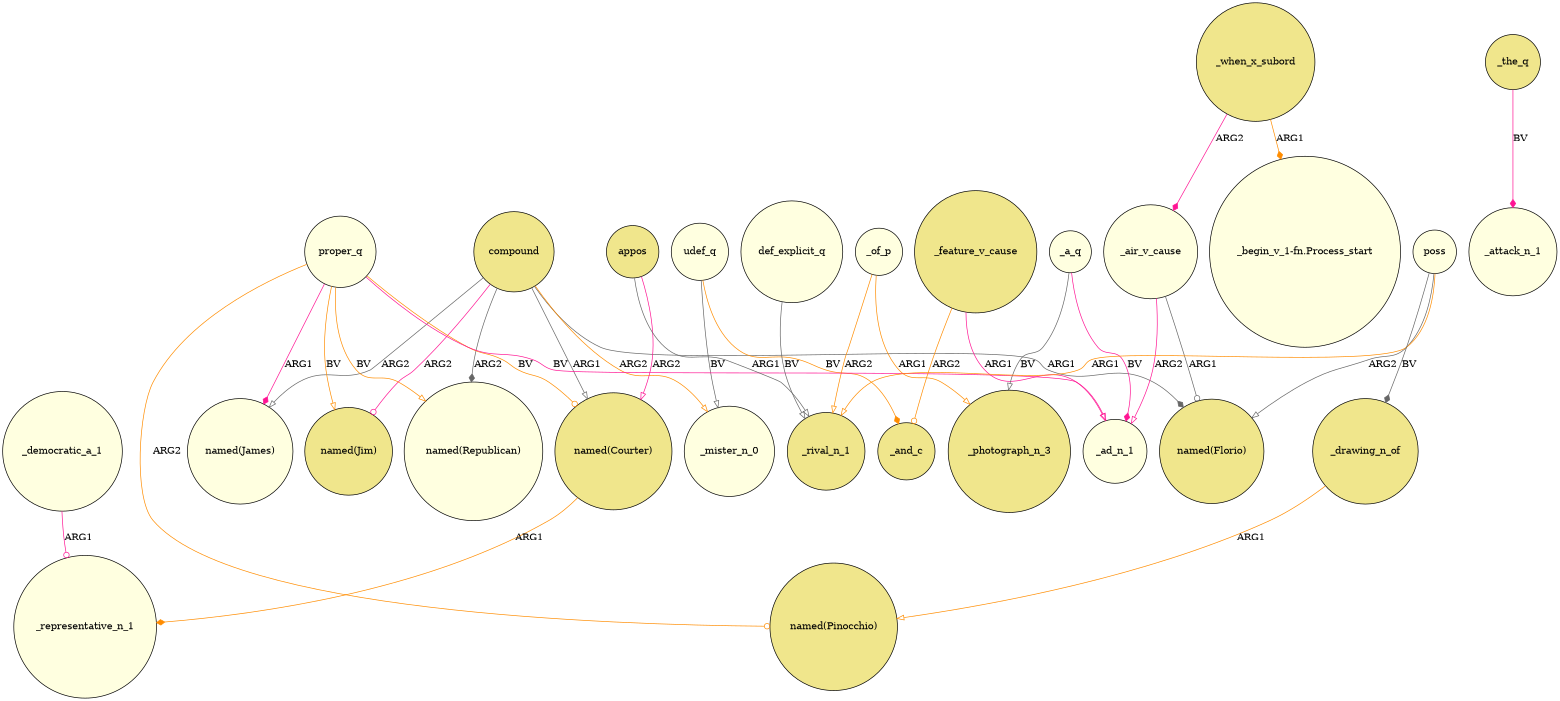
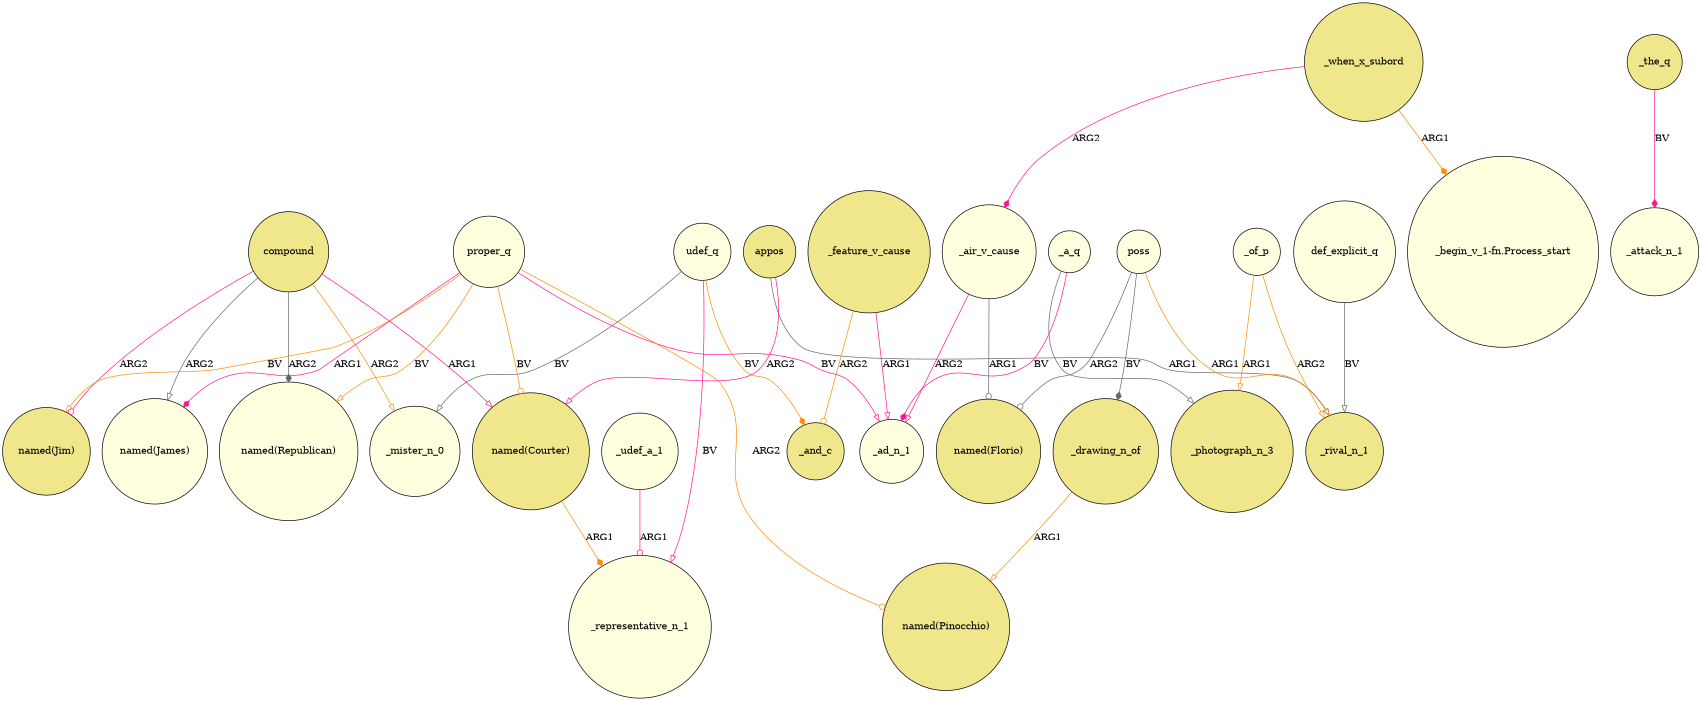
edge "compound" -> "named(Courter)": color gray40 -> deeppink
edge "compound" -> "named(Florio)": removed, label "ARG1"
edge "poss" -> "named(Florio)": arrowhead onormal -> odot
edge "udef_q" -> "_representative_n_1": added, label "BV"
node "_democratic_a_1": label "_democratic_a_1" -> "_udef_a_1"
